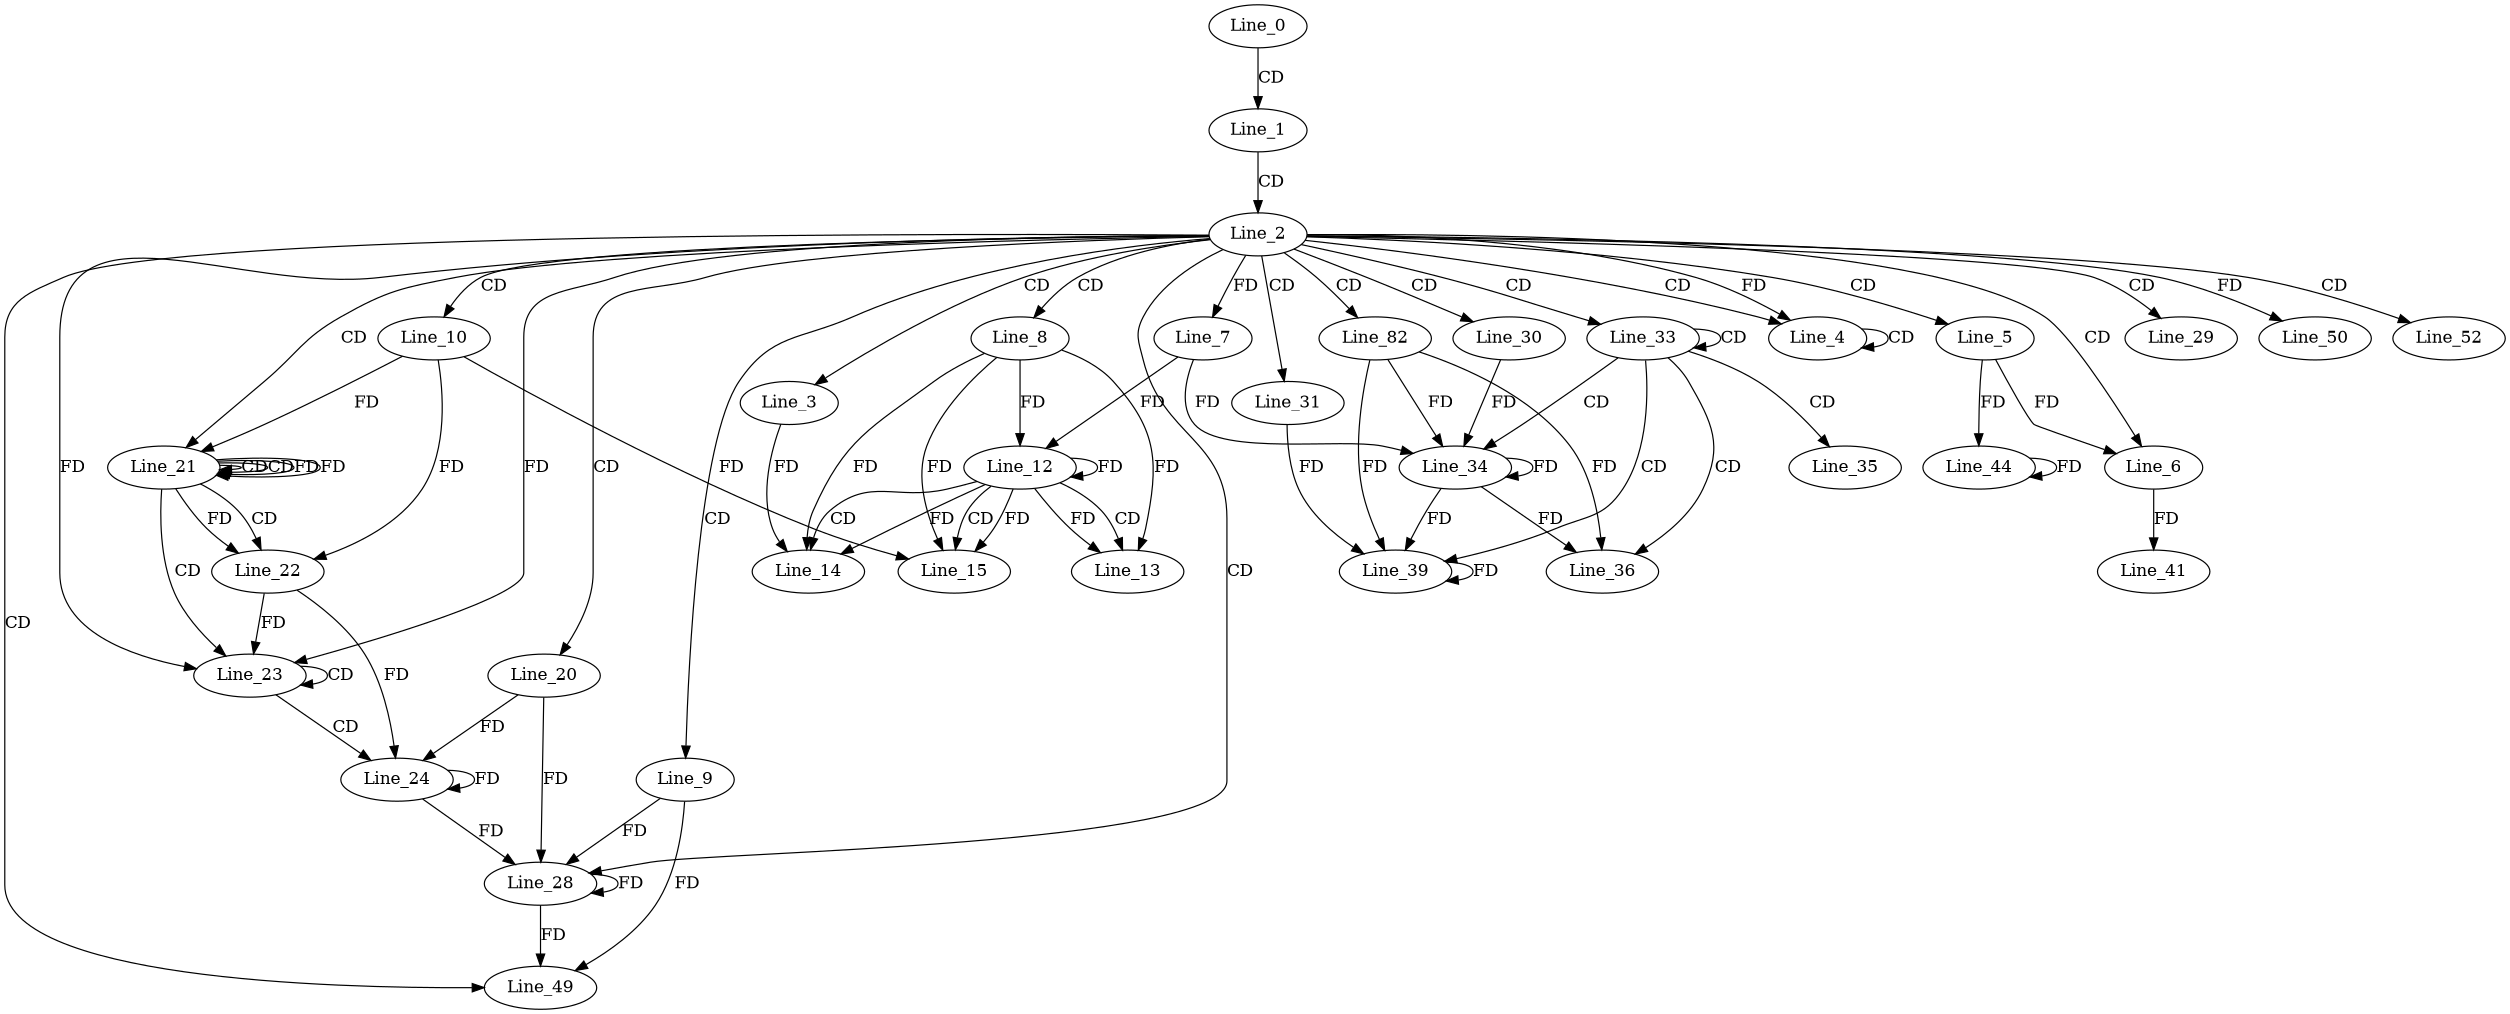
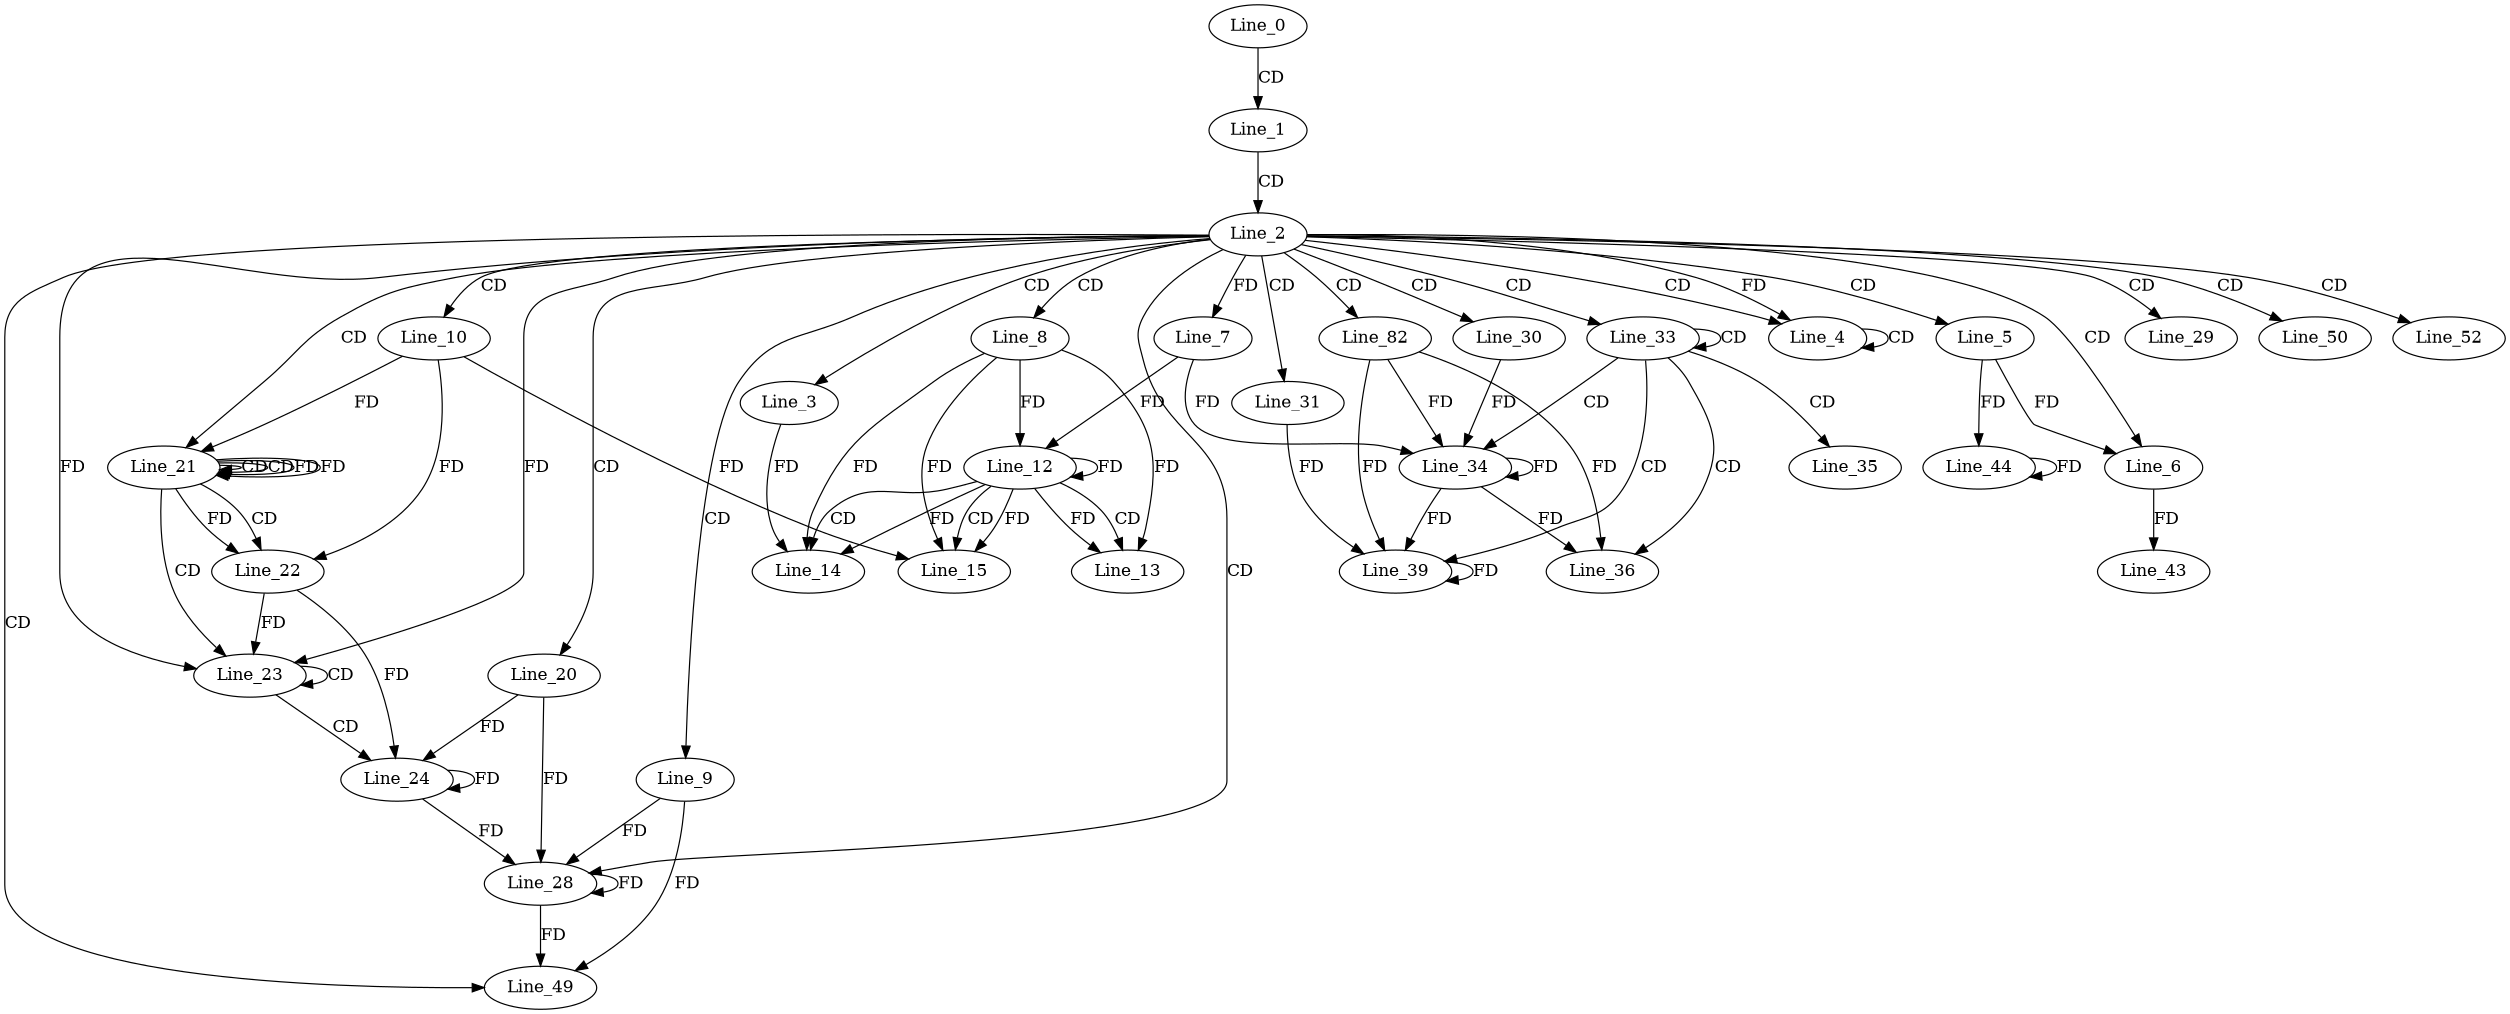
edge "Line_2" -> "Line_50": label "FD" -> "CD"
node "Line_41": label "Line_41" -> "Line_43"
